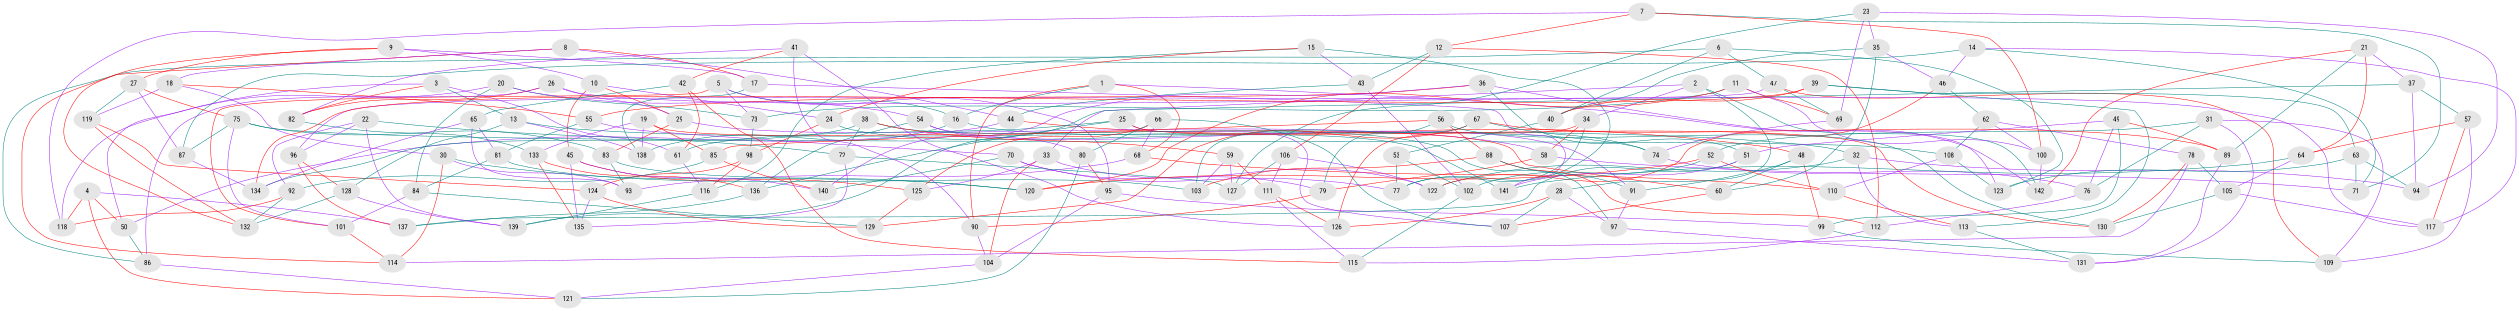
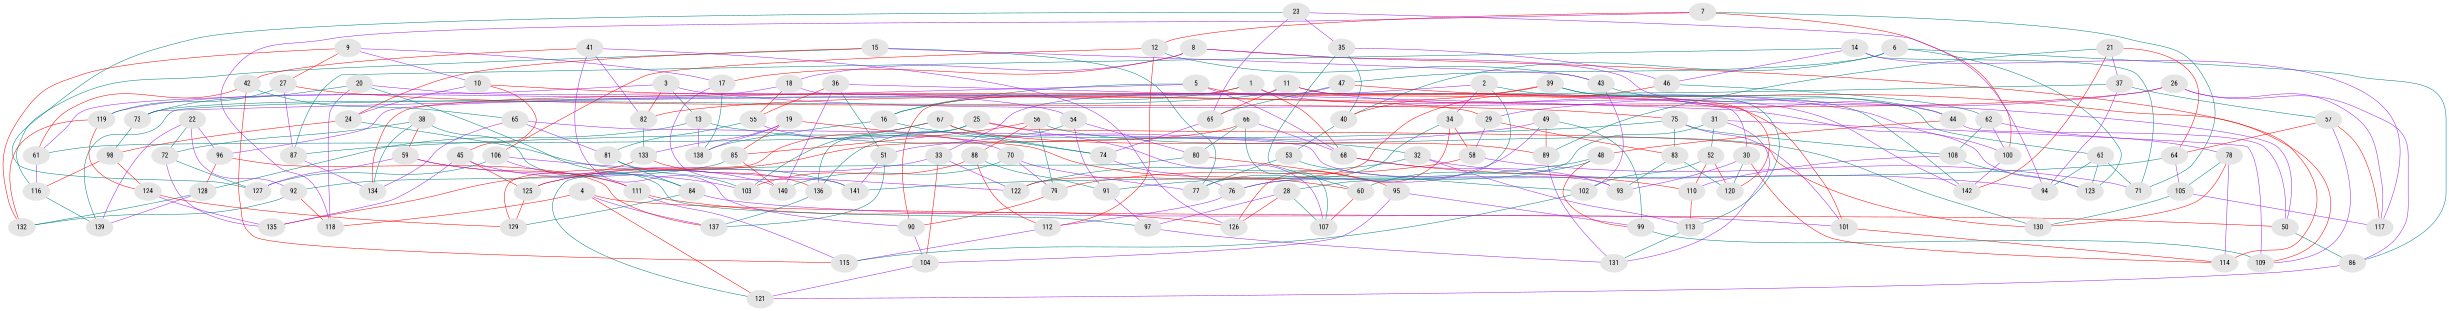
edge "5" -- "95": now "5" -- "68"
